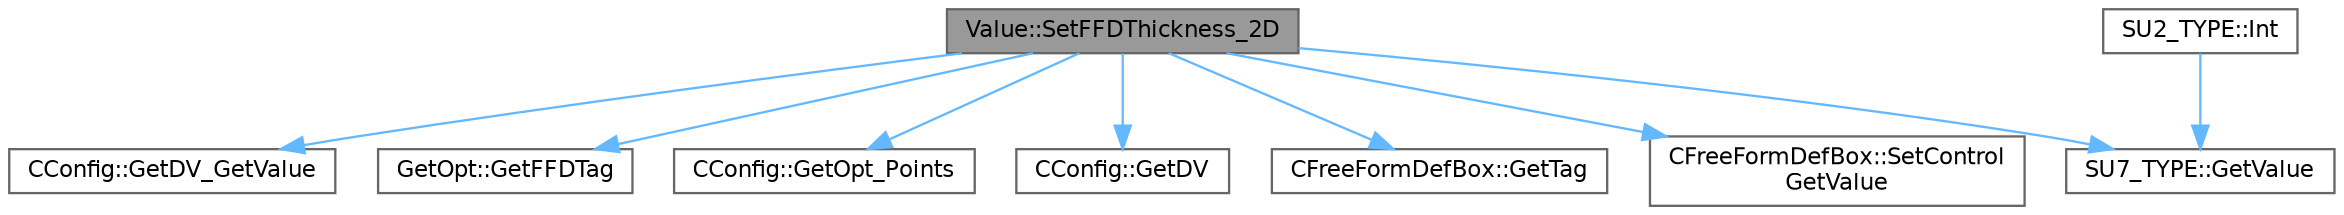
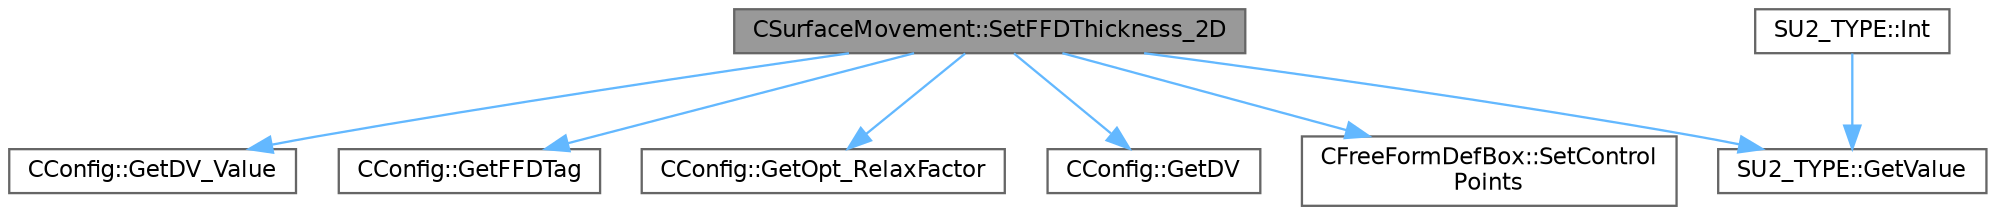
node "Value::SetFFDThickness_2D": label "Value::SetFFDThickness_2D" -> "CSurfaceMovement::SetFFDThickness_2D"
node "CConfig::GetDV_GetValue": label "CConfig::GetDV_GetValue" -> "CConfig::GetDV_Value"
node "GetOpt::GetFFDTag": label "GetOpt::GetFFDTag" -> "CConfig::GetFFDTag"
node "CConfig::GetOpt_Points": label "CConfig::GetOpt_Points" -> "CConfig::GetOpt_RelaxFactor"
node "CFreeFormDefBox::GetTag": removed
node "CFreeFormDefBox::SetControl GetValue": label "CFreeFormDefBox::SetControl GetValue" -> "CFreeFormDefBox::SetControl Points"
node "SU7_TYPE::GetValue": label "SU7_TYPE::GetValue" -> "SU2_TYPE::GetValue"
